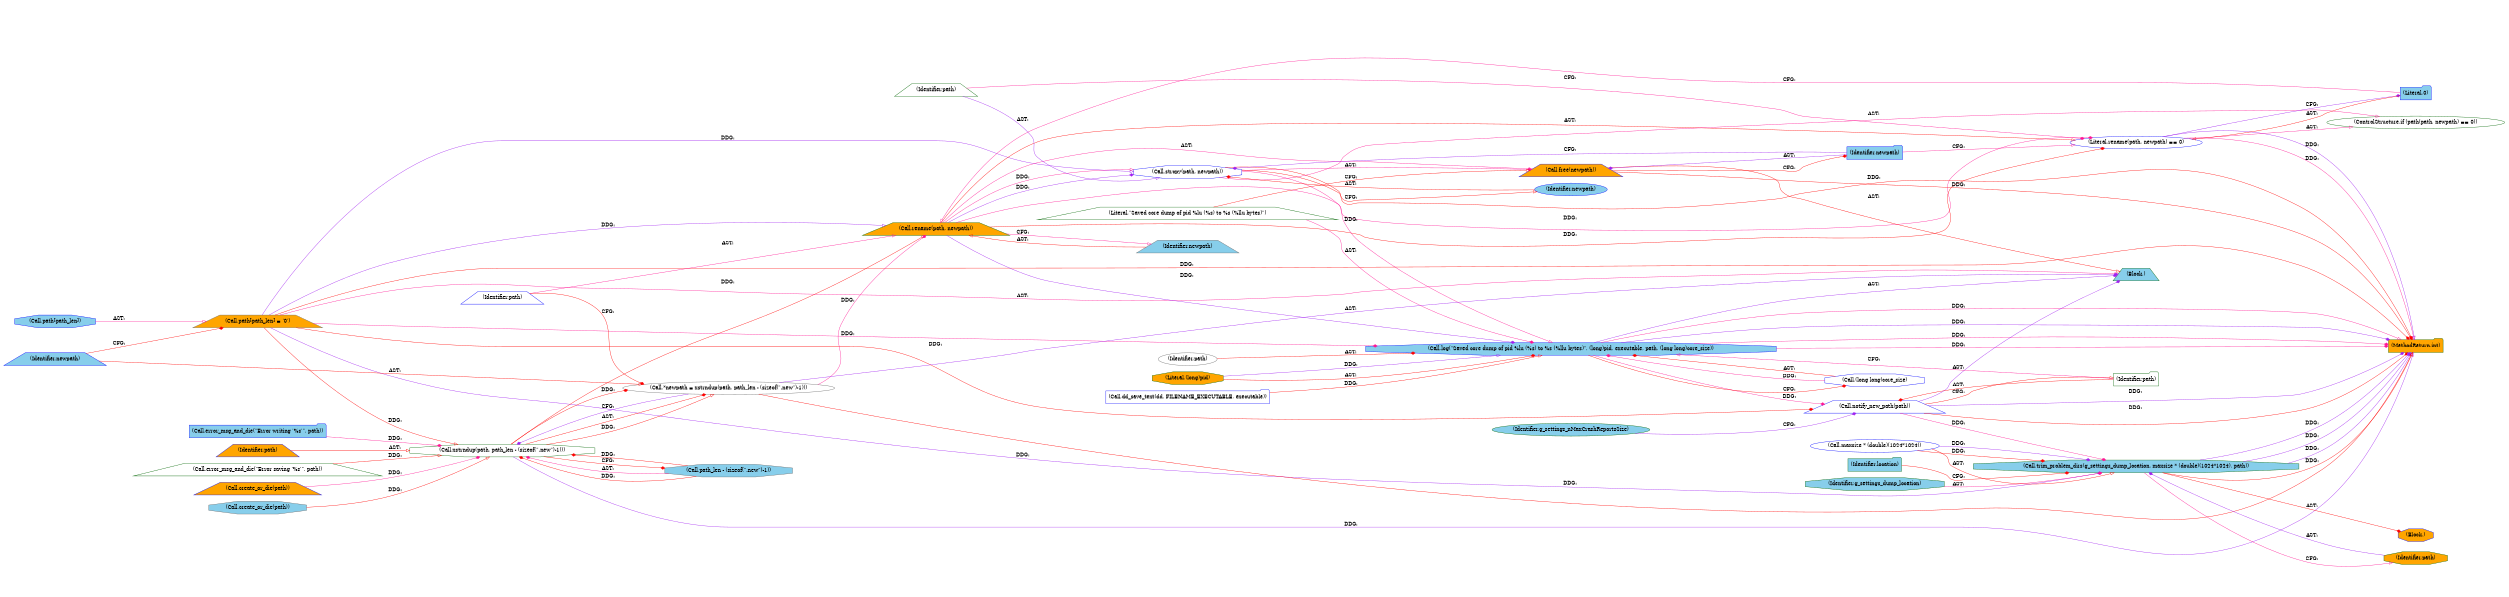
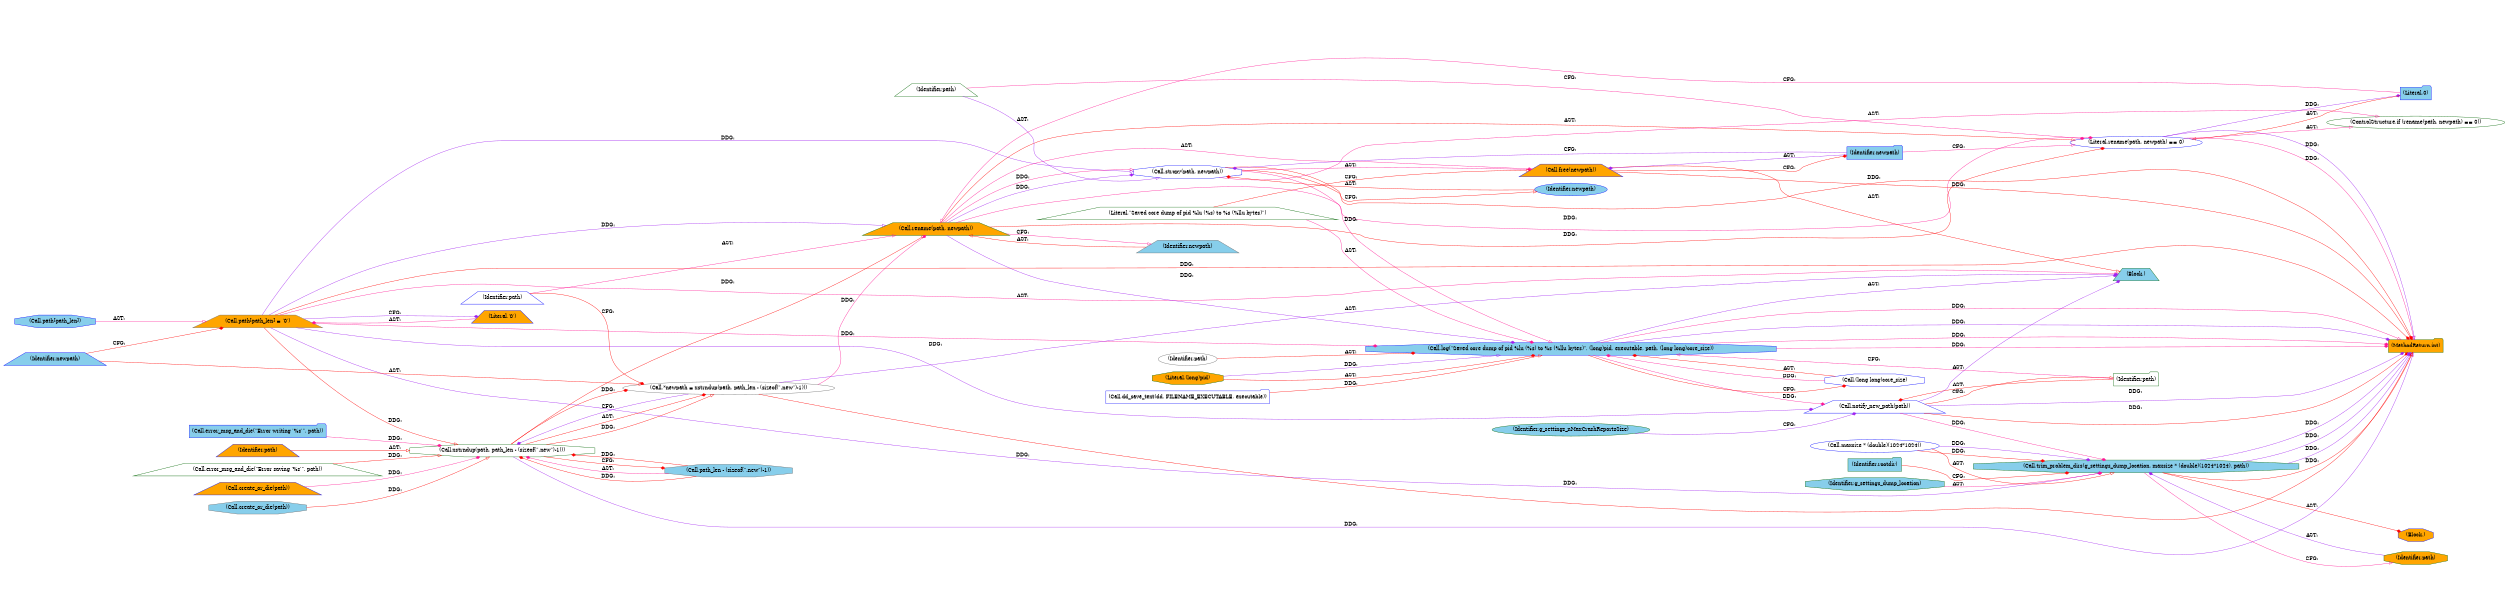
edge "(Literal,rename(path, newpath) == 0)" -> "(Literal,0)": label "CFG: " -> "DDG: "
node "(ControlStructure,if (path(path, newpath) == 0))": label "(ControlStructure,if (path(path, newpath) == 0))" -> "(ControlStructure,if (rename(path, newpath) == 0))"
node "(Literal,'0')": added
edge "(Call,path[path_len] = '0')" -> "(Call,notify_new_path(path))": color red -> purple
node "(Identifier,location)": label "(Identifier,location)" -> "(Identifier,rootdir)"
